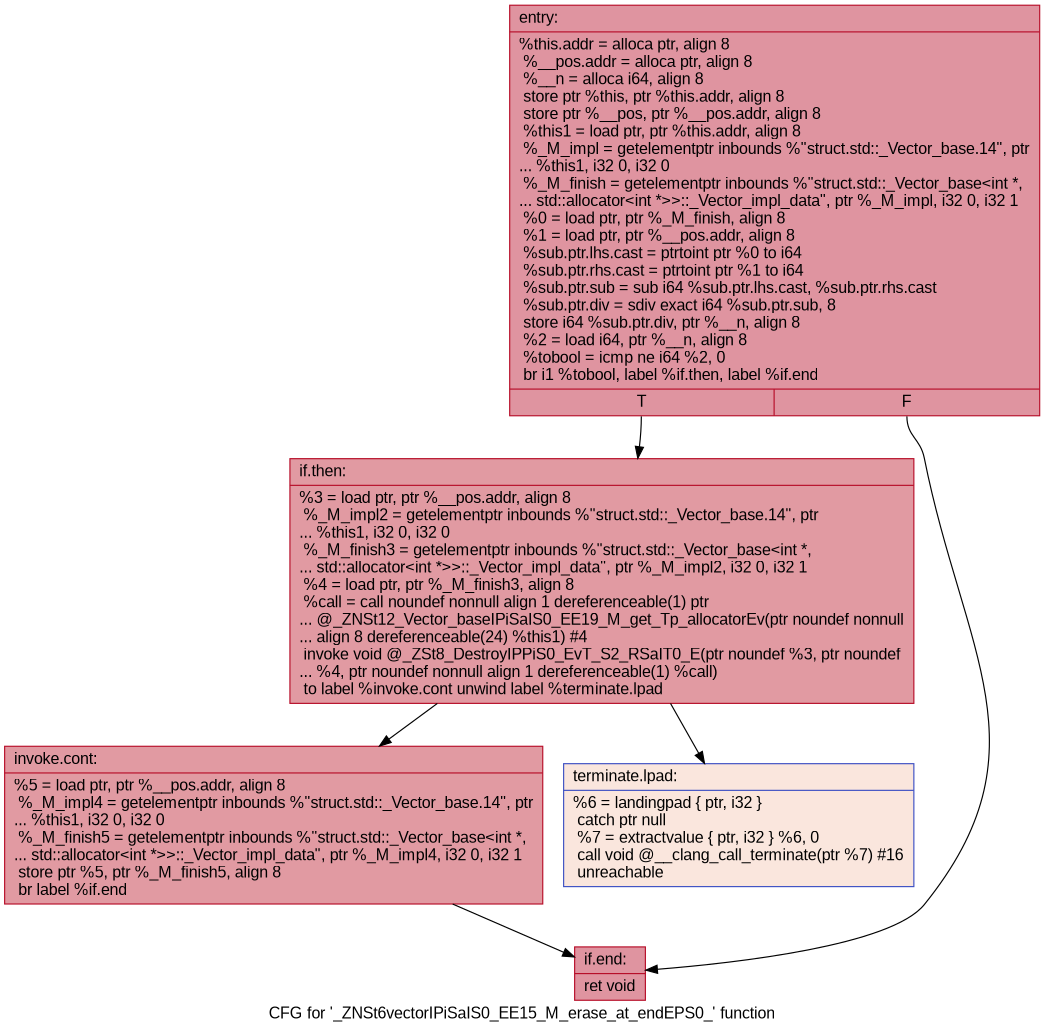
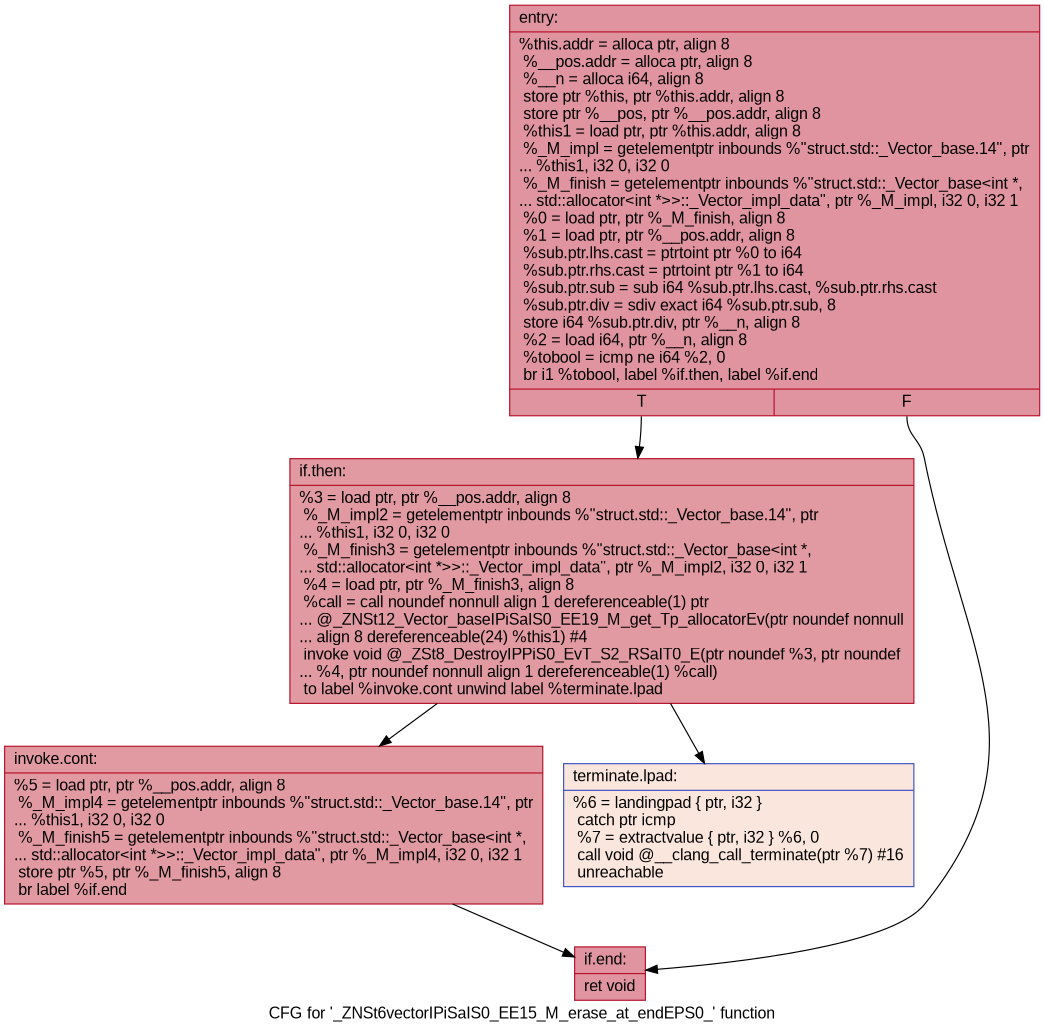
node "terminate.lpad:": text "catch ptr null" -> "catch ptr icmp"
